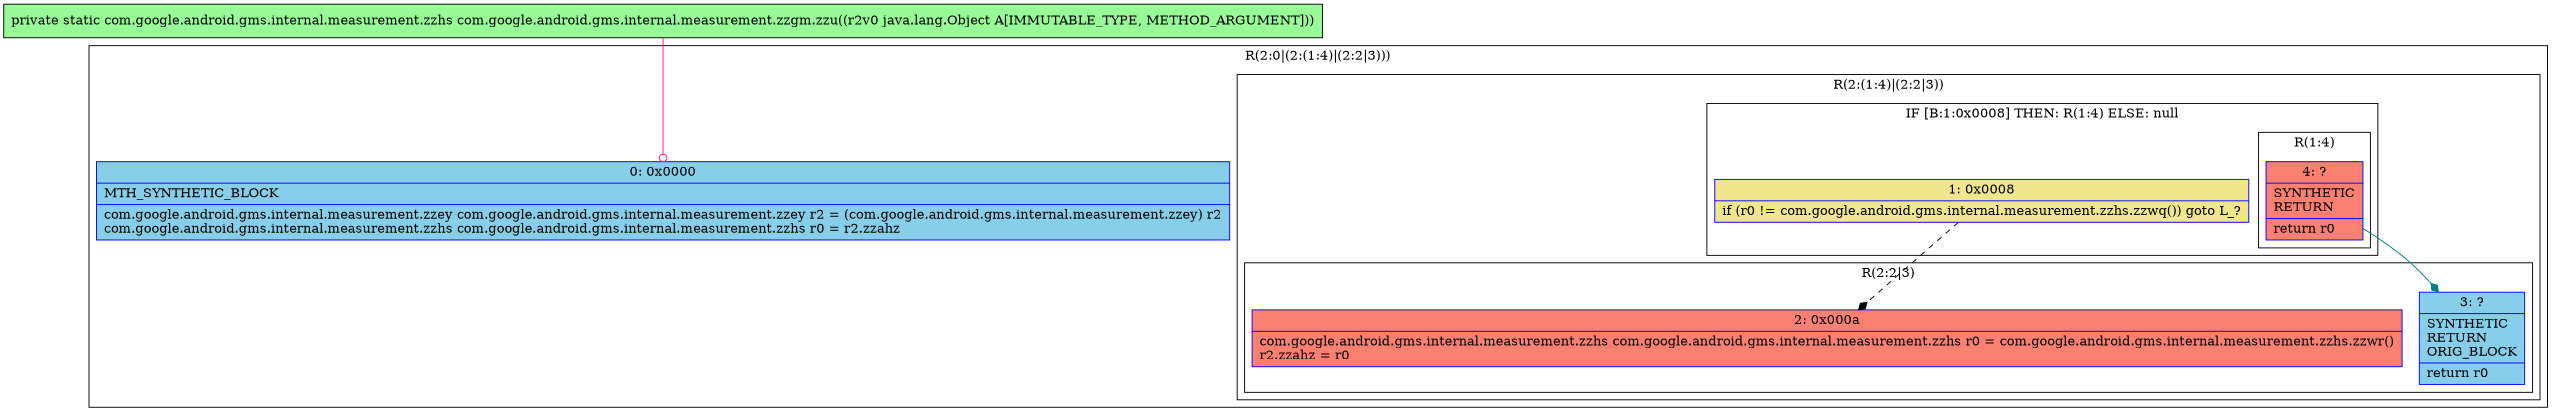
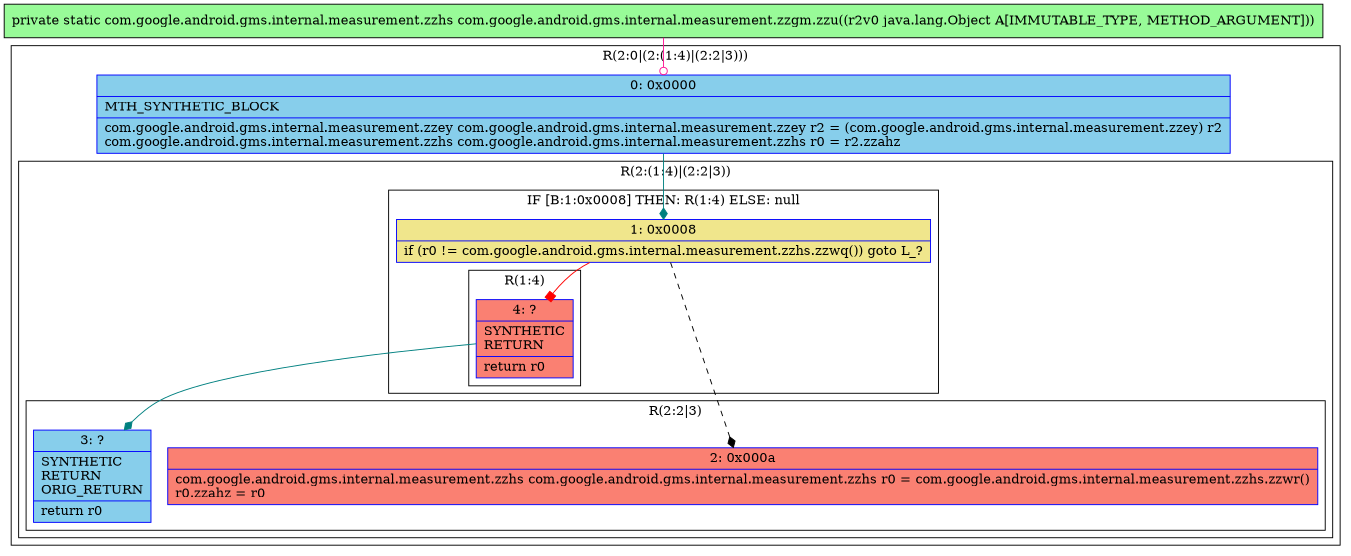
edge "0: 0x0000" -> "1: 0x0008": added
edge "1: 0x0008" -> "4: ?": added
node "3: ?": text "ORIG_BLOCK" -> "ORIG_RETURN"
node "2: 0x000a": text "r2.zzahz = r0" -> "r0.zzahz = r0"
